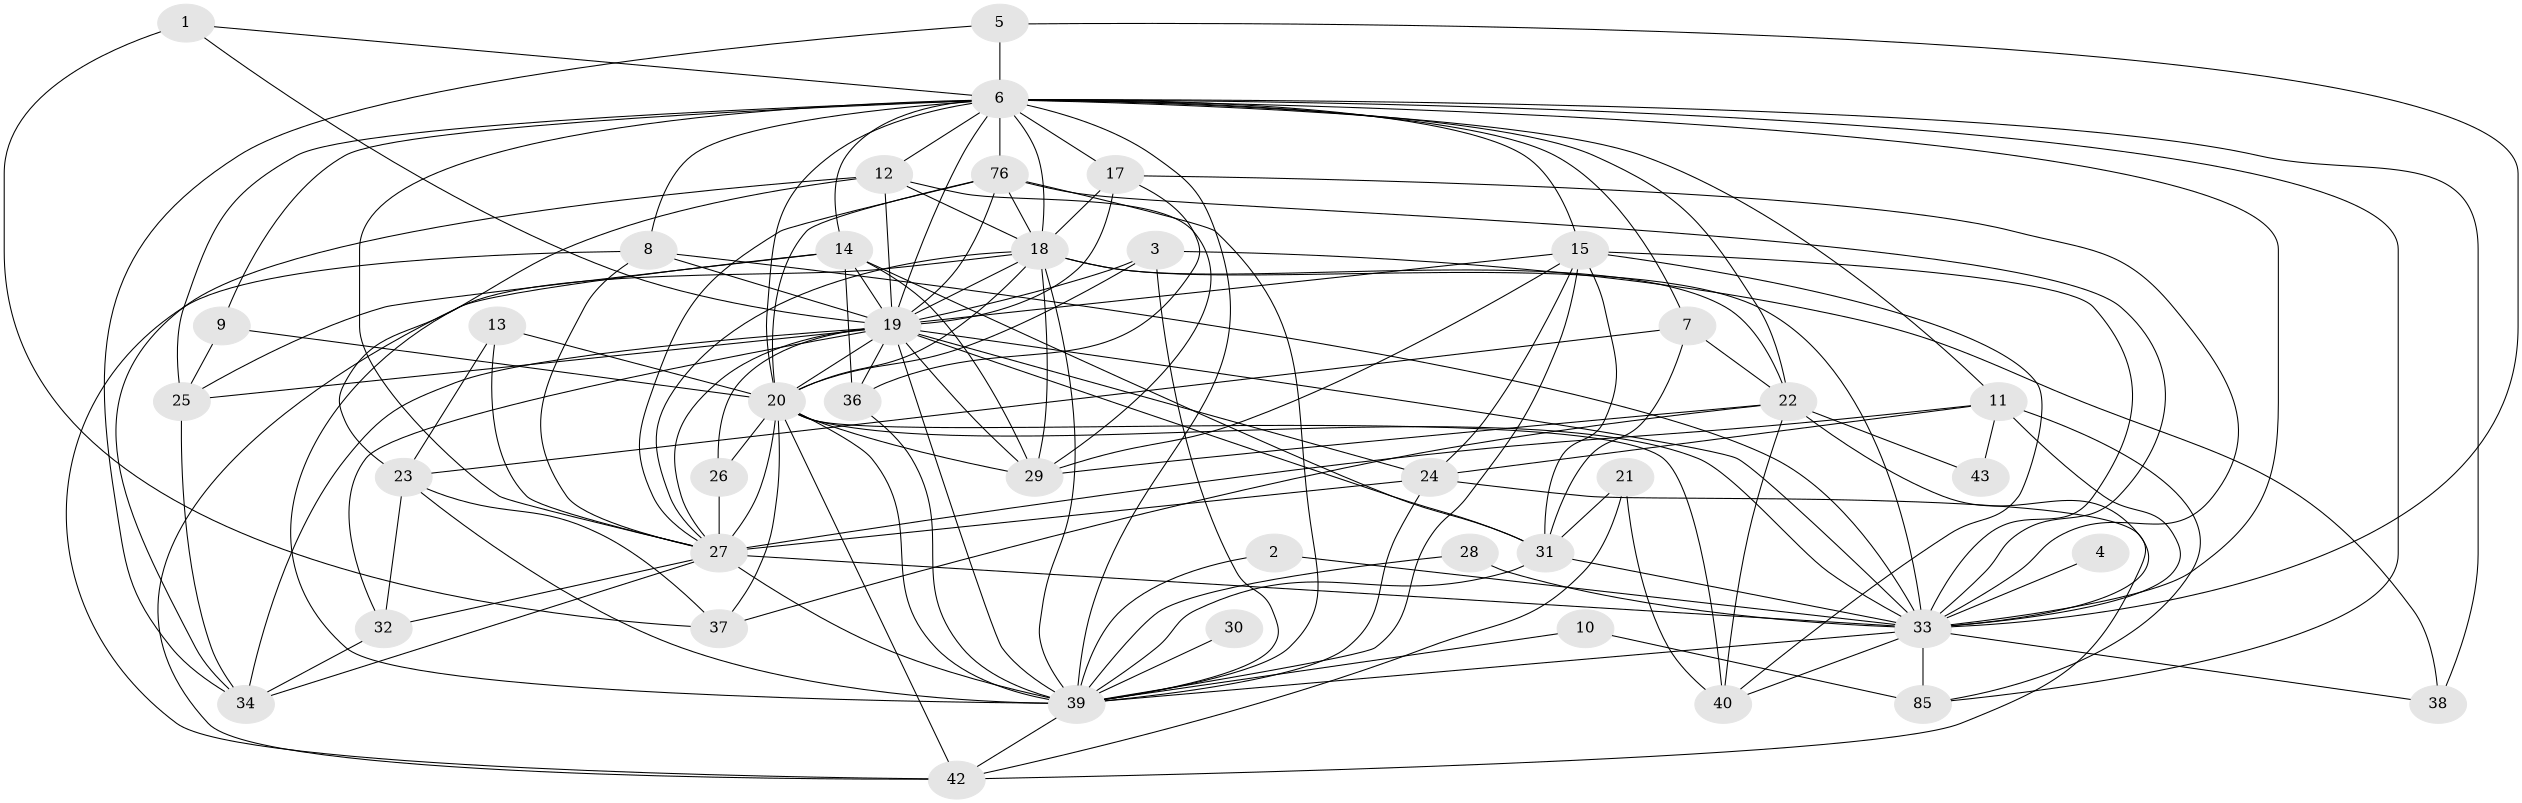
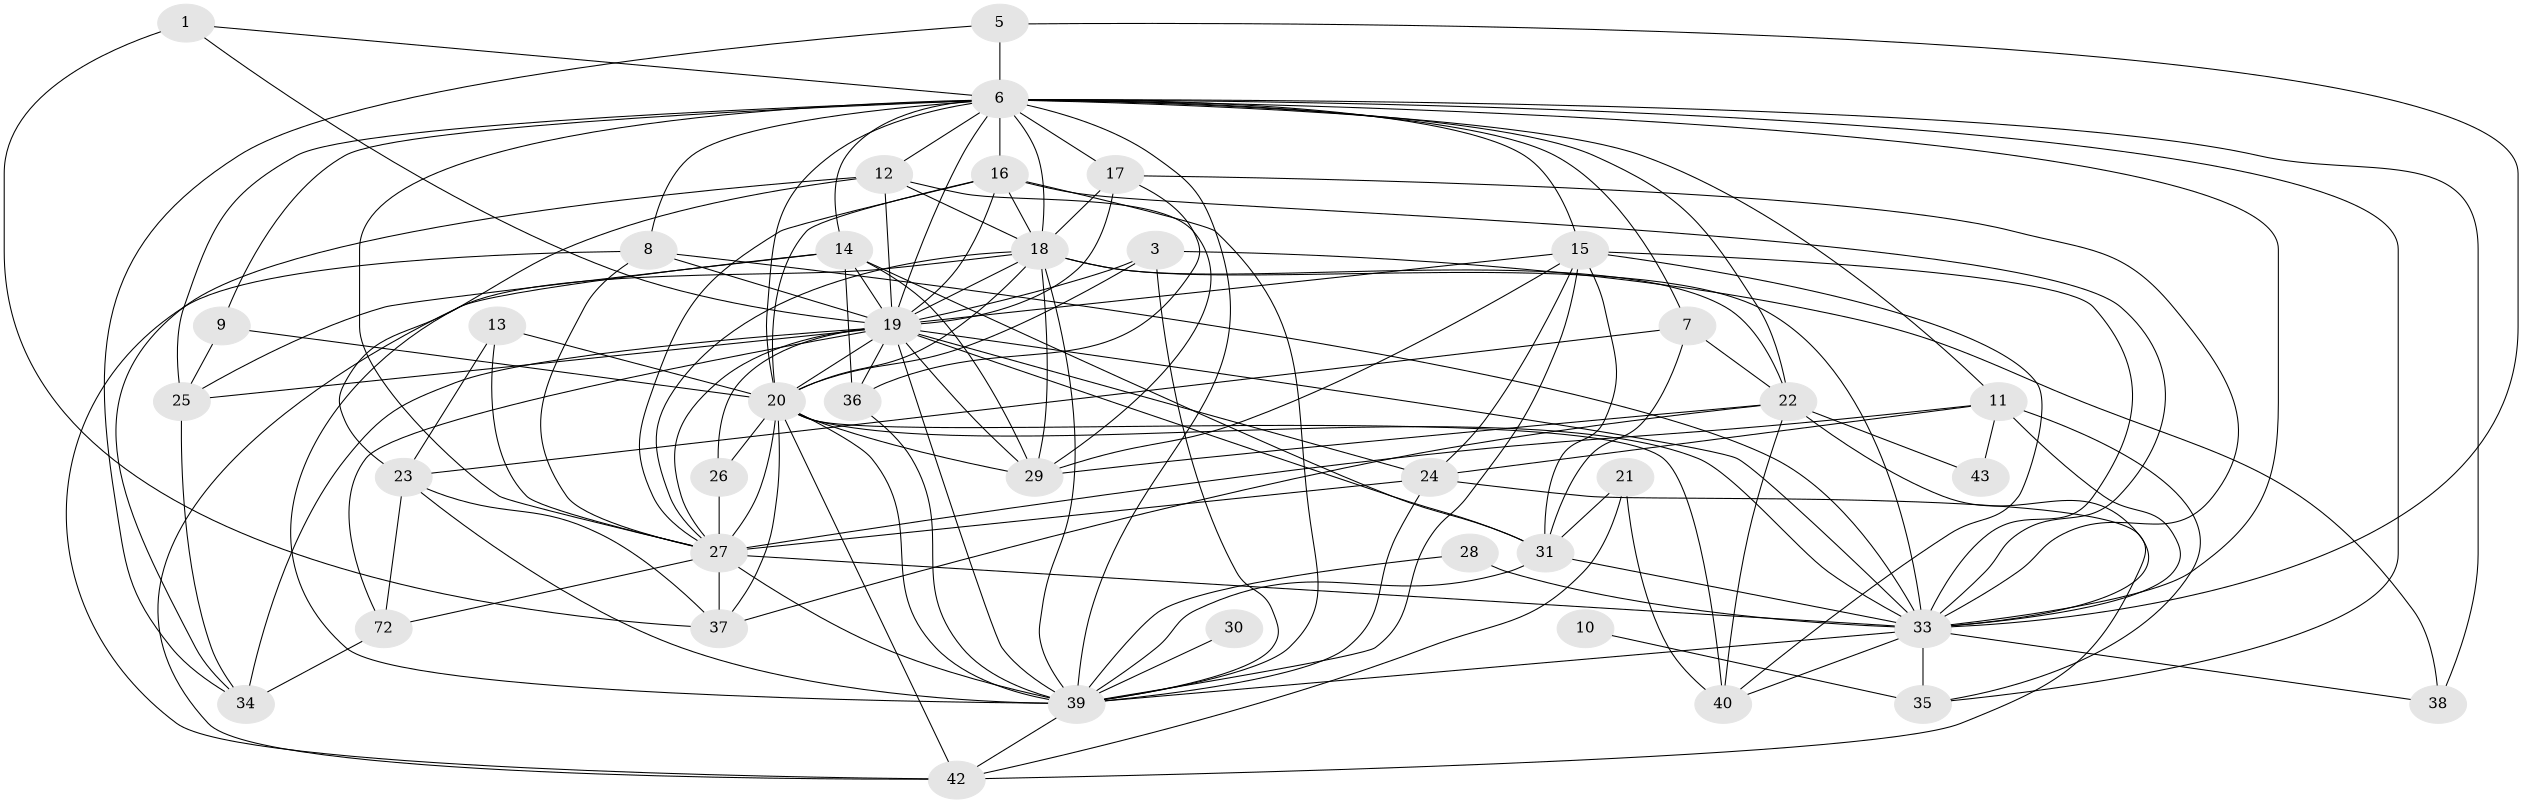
node "76": label "76" -> "16"
node "2": removed
node "4": removed
node "32": label "32" -> "72"
edge "27" -- "34": now "27" -- "37"
edge "10" -- "39": removed
node "85": label "85" -> "35"
